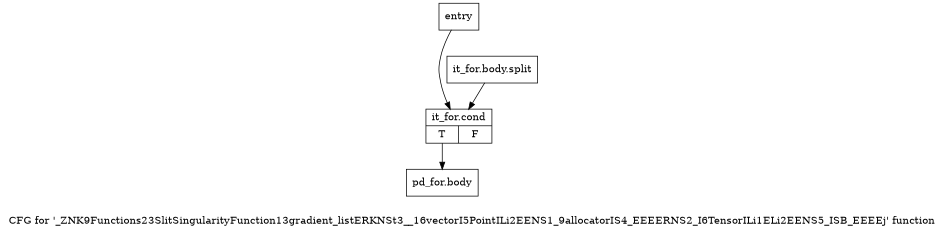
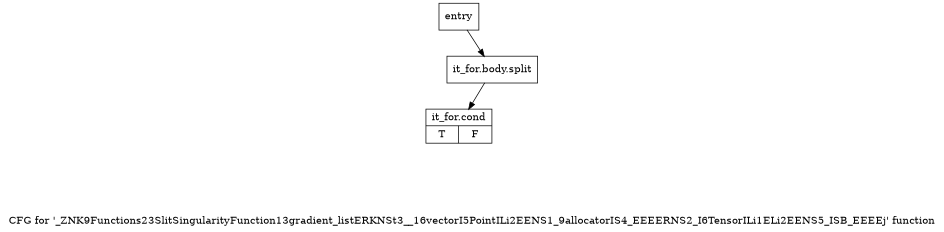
edge "entry" -> "it_for.cond": now "entry" -> "it_for.body.split"
node "pd_for.body": removed
